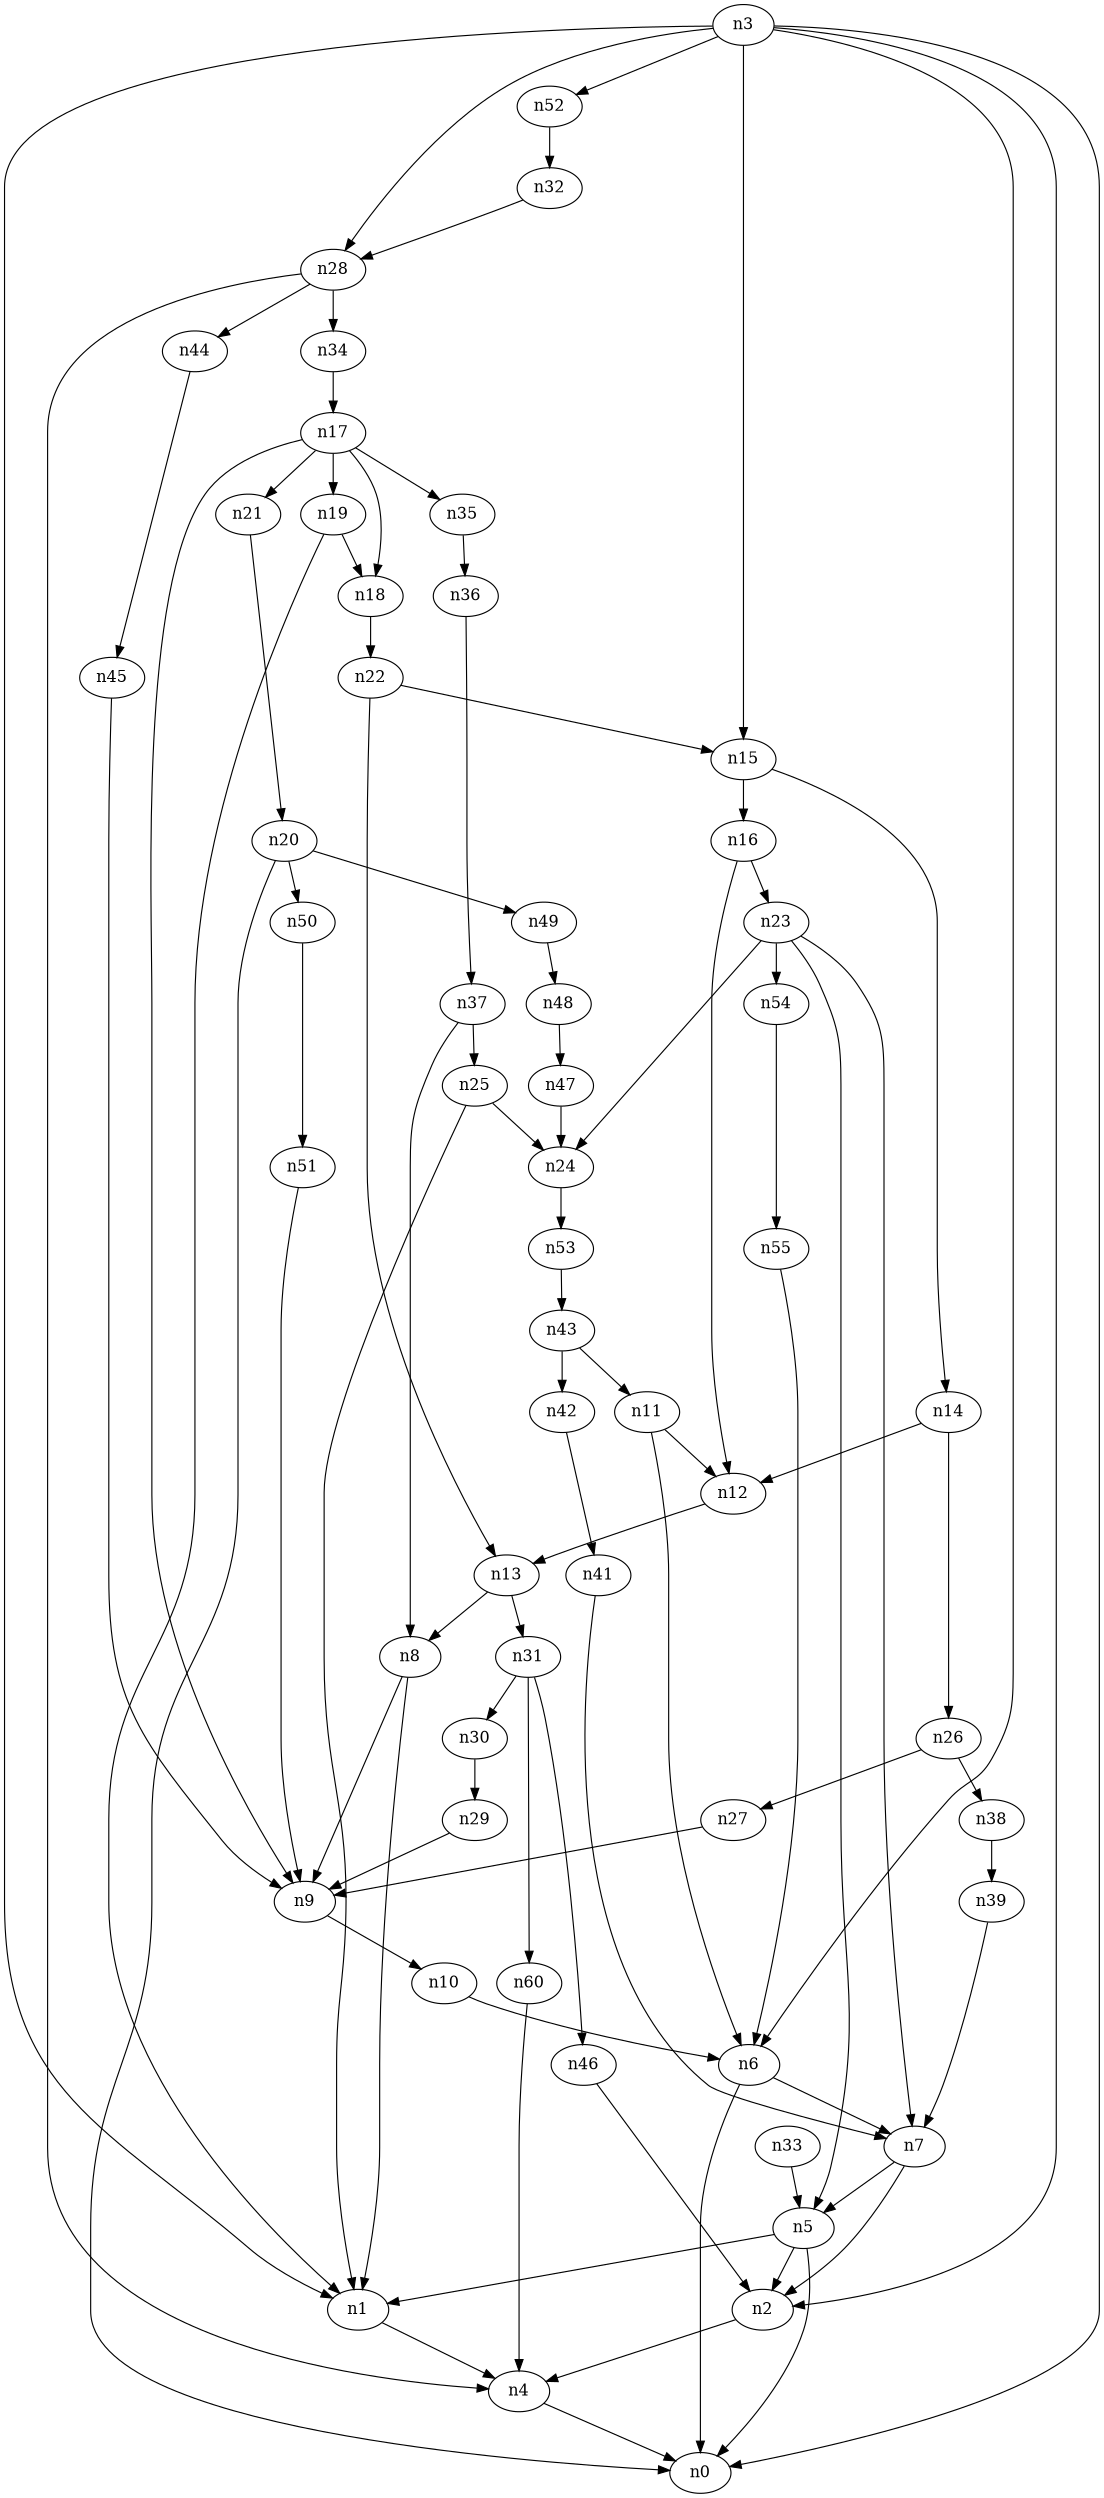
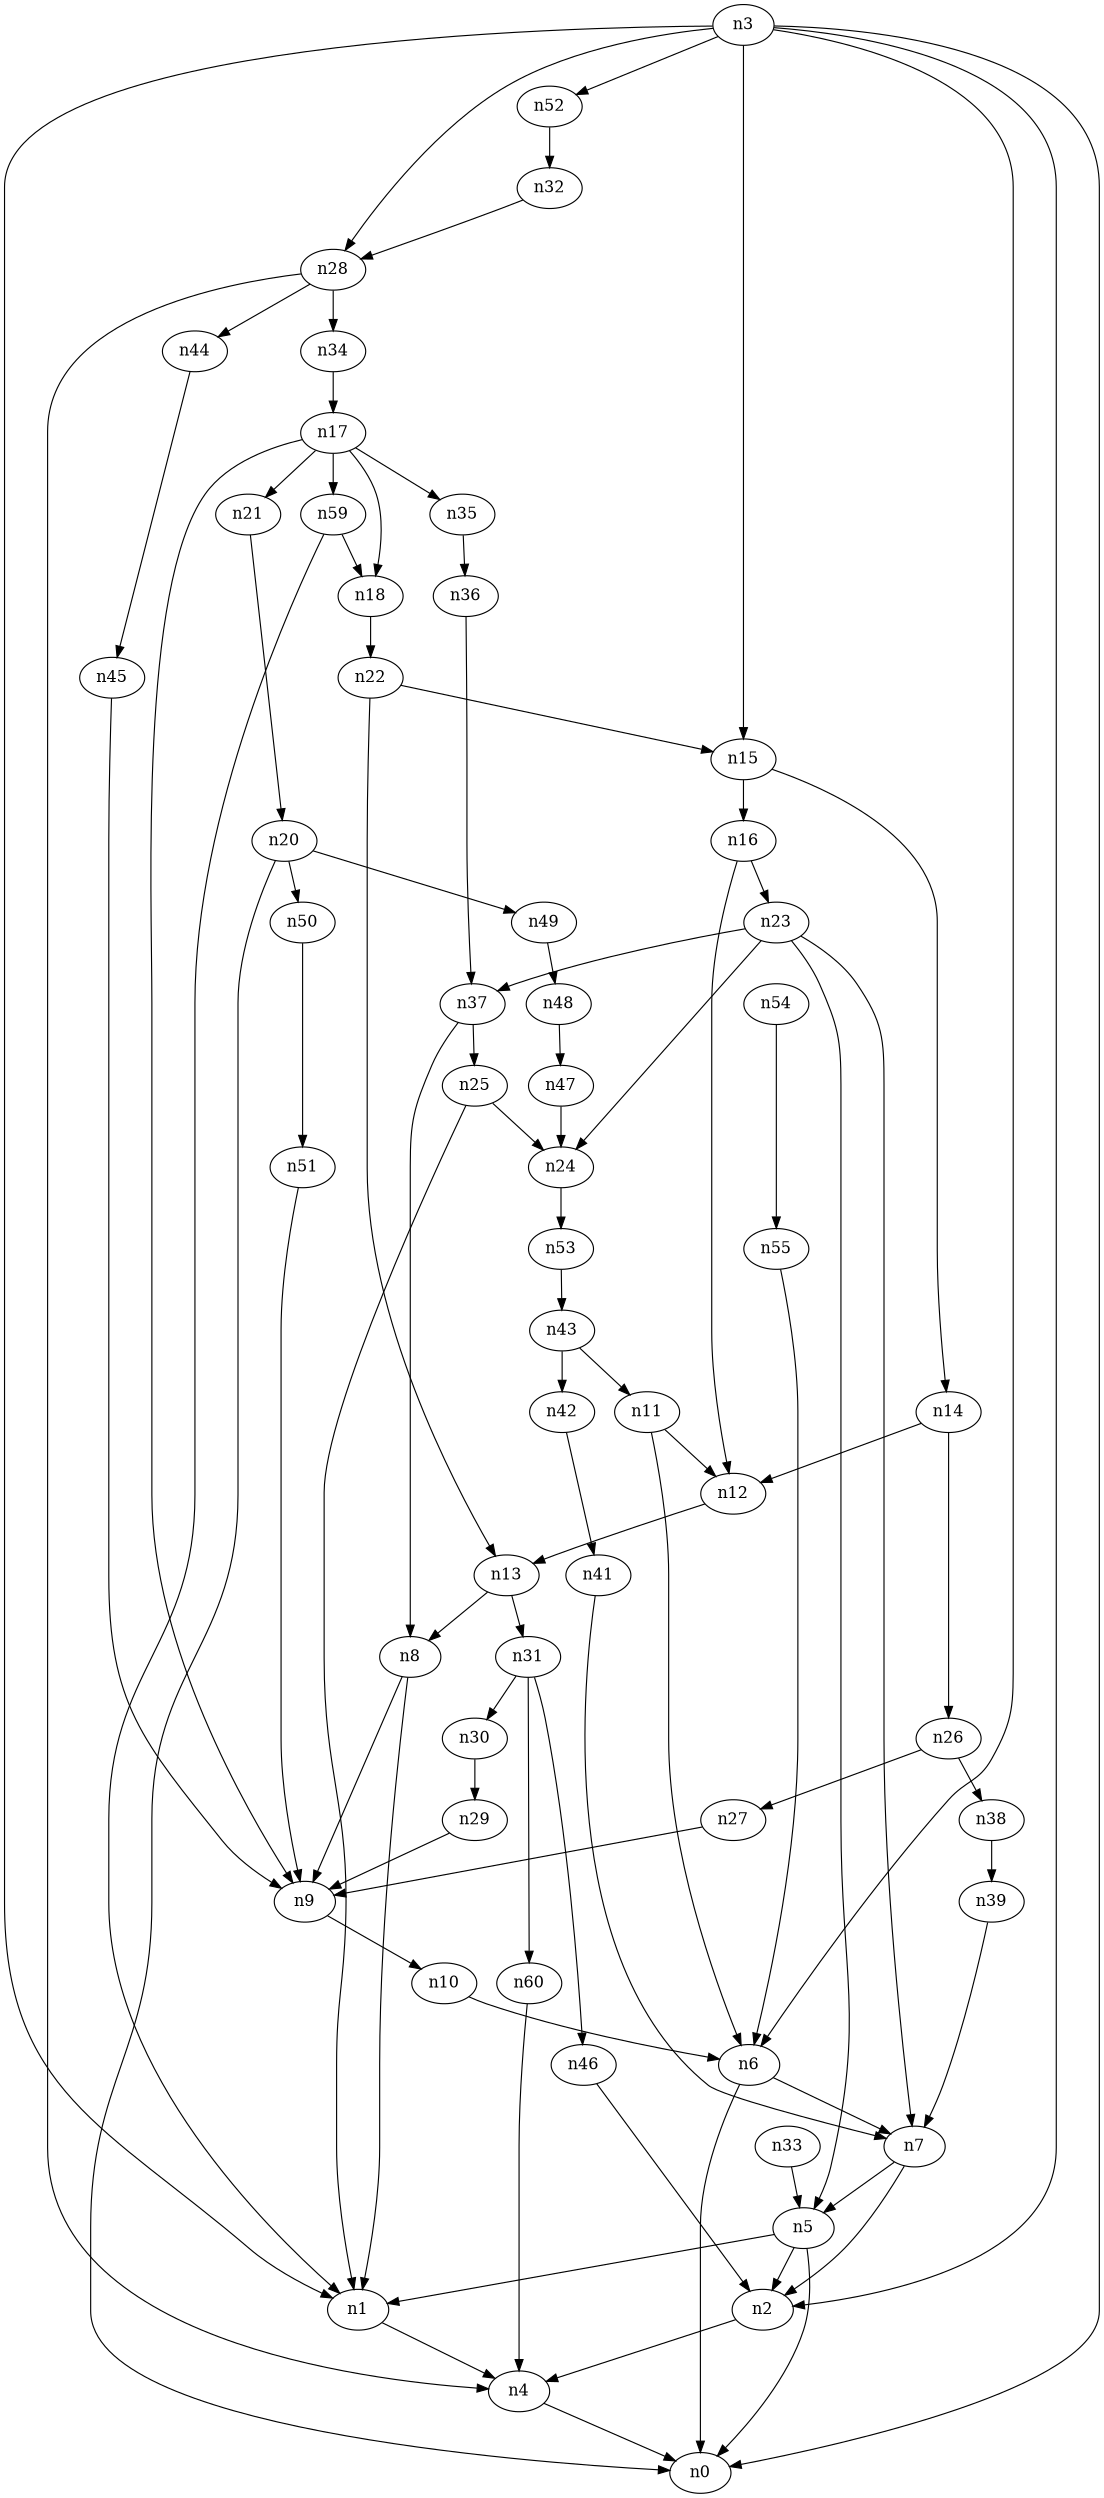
node "n19": label "n19" -> "n59"
edge "n23" -> "n54": now "n23" -> "n37"
